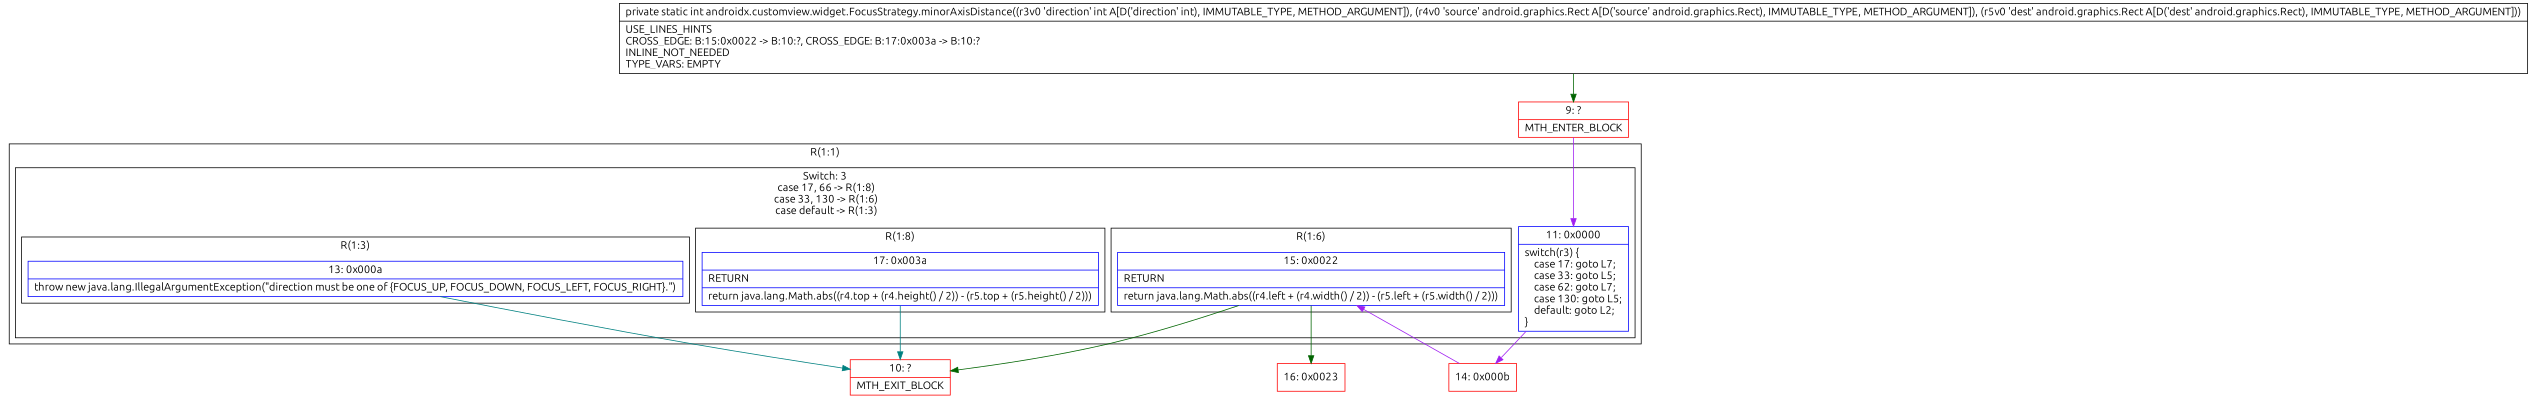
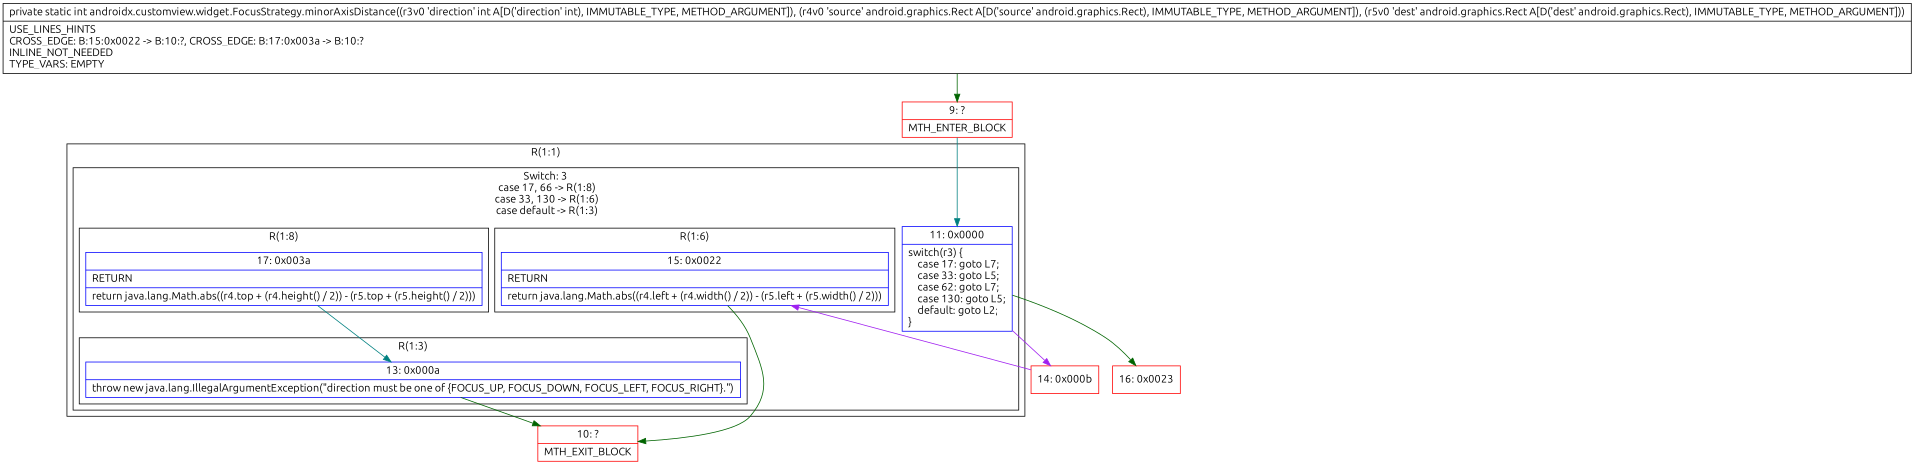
edge "9: ?" -> "11: 0x0000": color purple -> teal
edge "17: 0x003a" -> "10: ?": now "17: 0x003a" -> "13: 0x000a"
edge "15: 0x0022" -> "16: 0x0023": now "11: 0x0000" -> "16: 0x0023"
edge "13: 0x000a" -> "10: ?": color teal -> darkgreen
